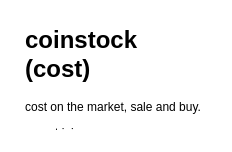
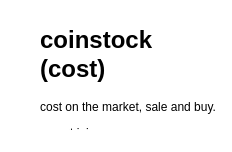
node "coinstock (cost)cost on the market, sale and buy. suport ioi.": moved (116, 76) -> (131, 76)
